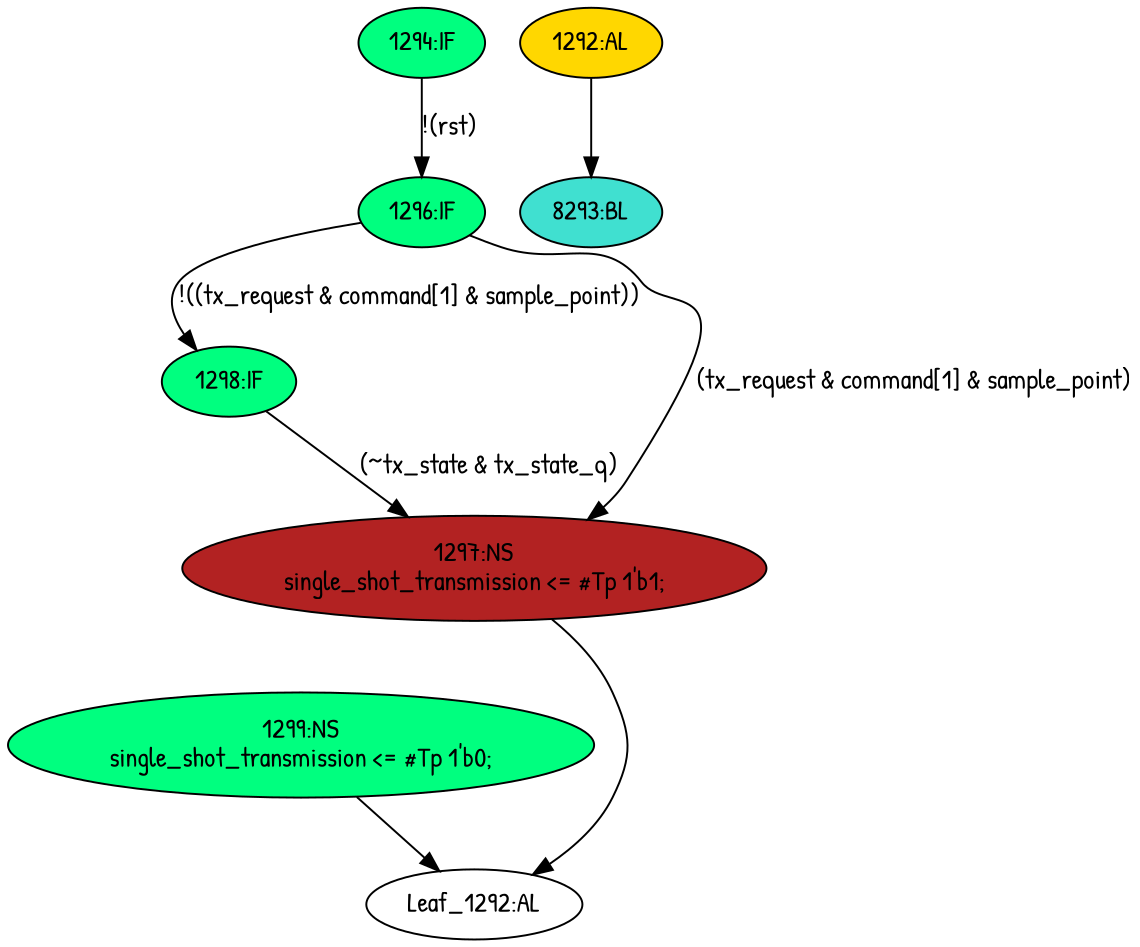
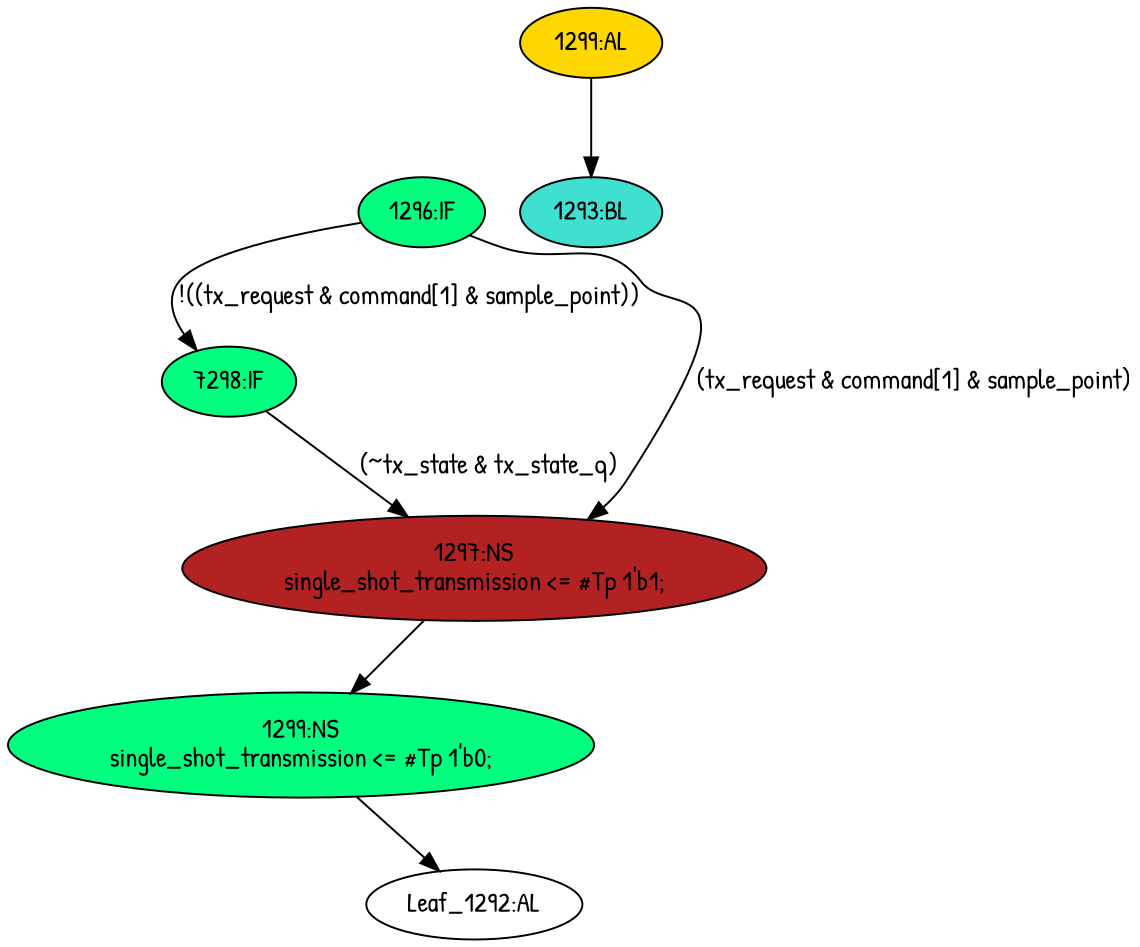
node "1294:IF": removed
node "1292:AL": label "1292:AL" -> "1299:AL"
node "8293:BL": label "8293:BL" -> "1293:BL"
node "1298:IF": label "1298:IF" -> "7298:IF"
edge "1297:NS single_shot_transmission <= #Tp 1'b1;" -> "Leaf_1292:AL": now "1297:NS single_shot_transmission <= #Tp 1'b1;" -> "1299:NS single_shot_transmission <= #Tp 1'b0;"
